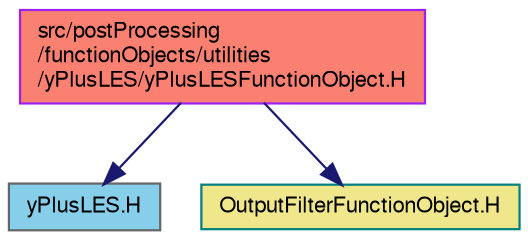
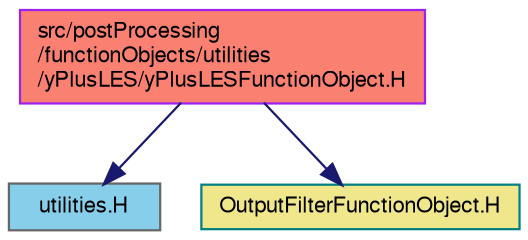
node "yPlusLES.H": label "yPlusLES.H" -> "utilities.H"
